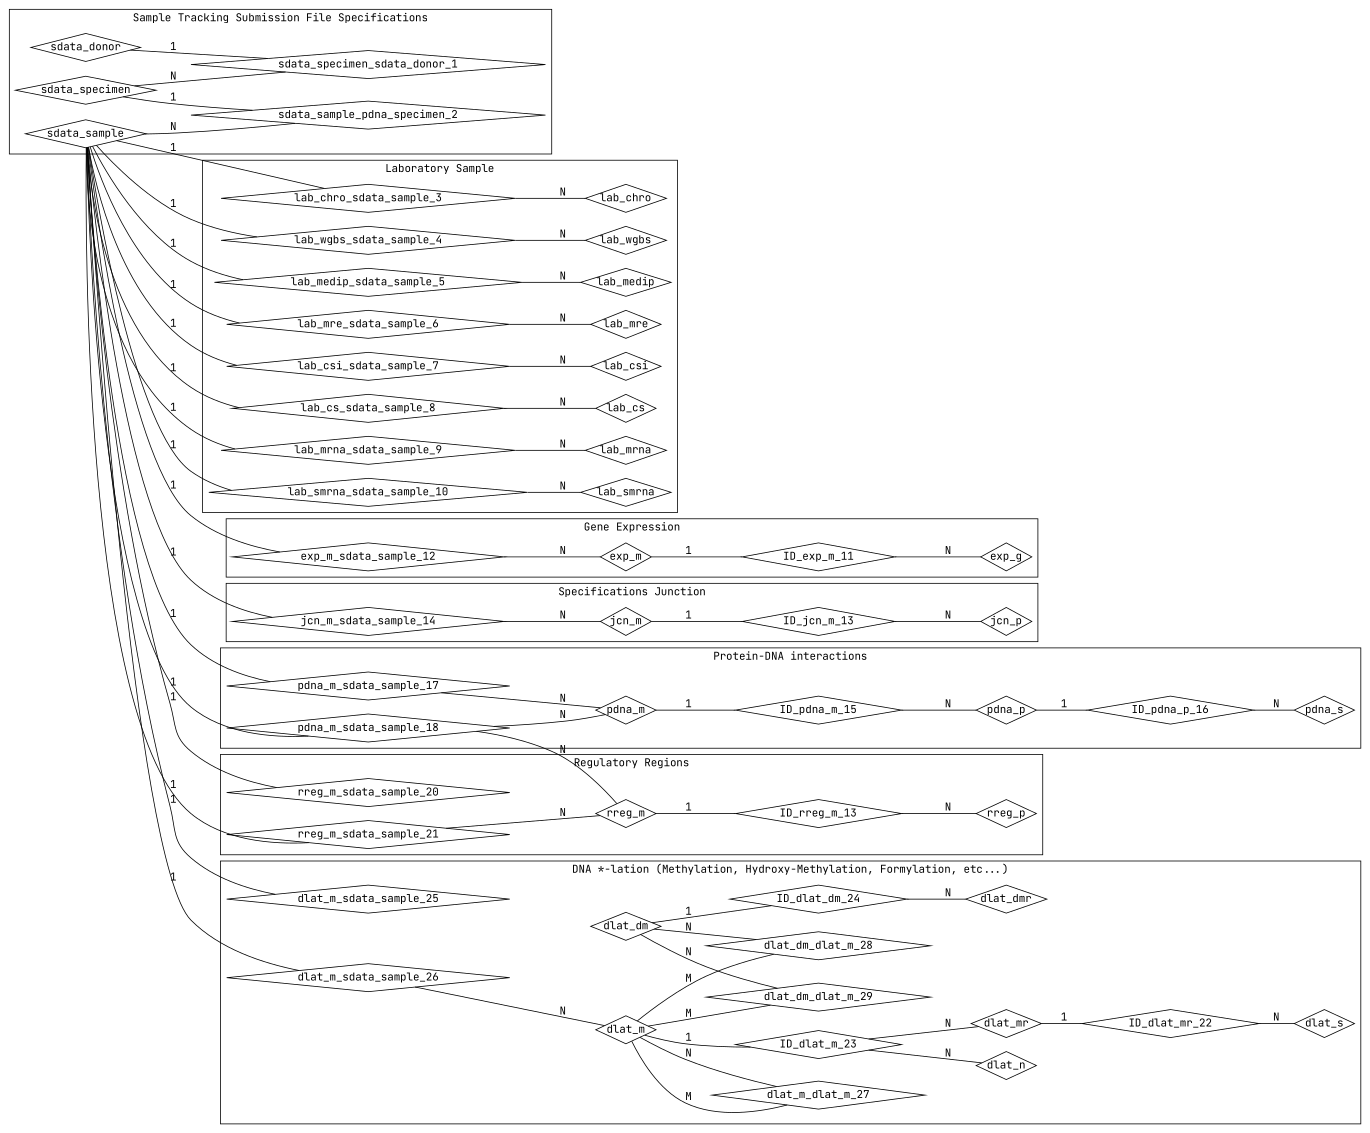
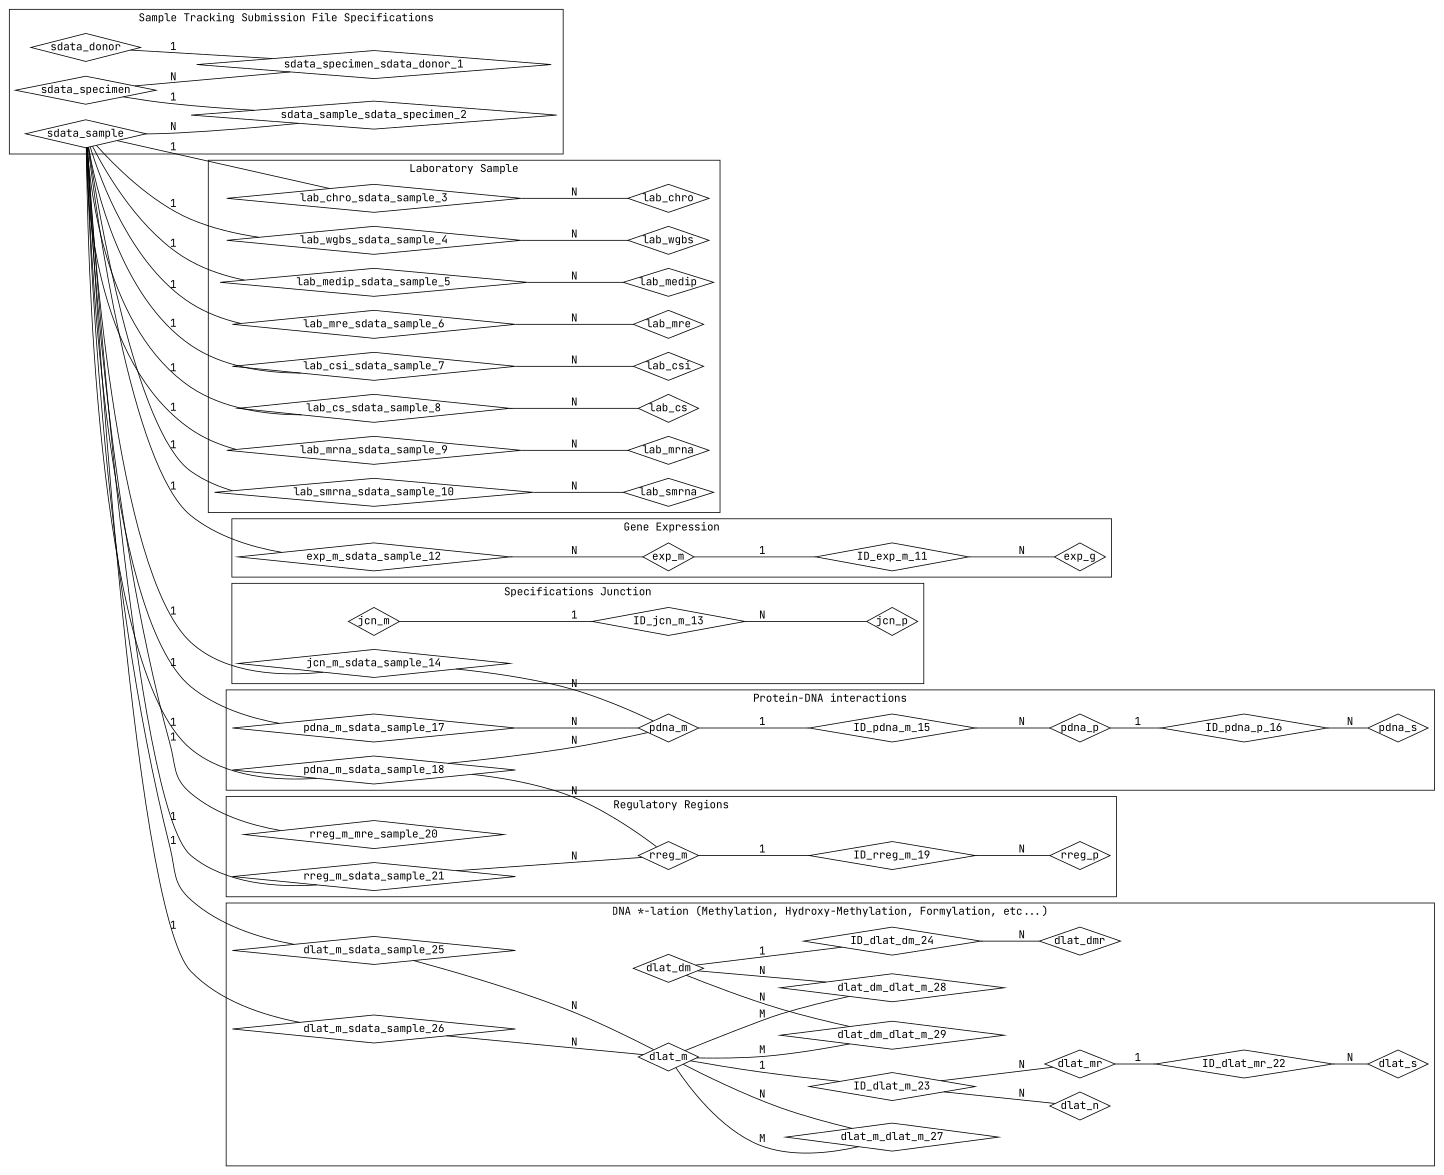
node "sdata_sample_pdna_specimen_2": label "sdata_sample_pdna_specimen_2" -> "sdata_sample_sdata_specimen_2"
edge "jcn_m_sdata_sample_14" -- "jcn_m": now "jcn_m_sdata_sample_14" -- "pdna_m"
node "rreg_m_sdata_sample_20": label "rreg_m_sdata_sample_20" -> "rreg_m_mre_sample_20"
node "ID_rreg_m_13": label "ID_rreg_m_13" -> "ID_rreg_m_19"
edge "dlat_m_sdata_sample_25" -- "dlat_m": added, label "N"
